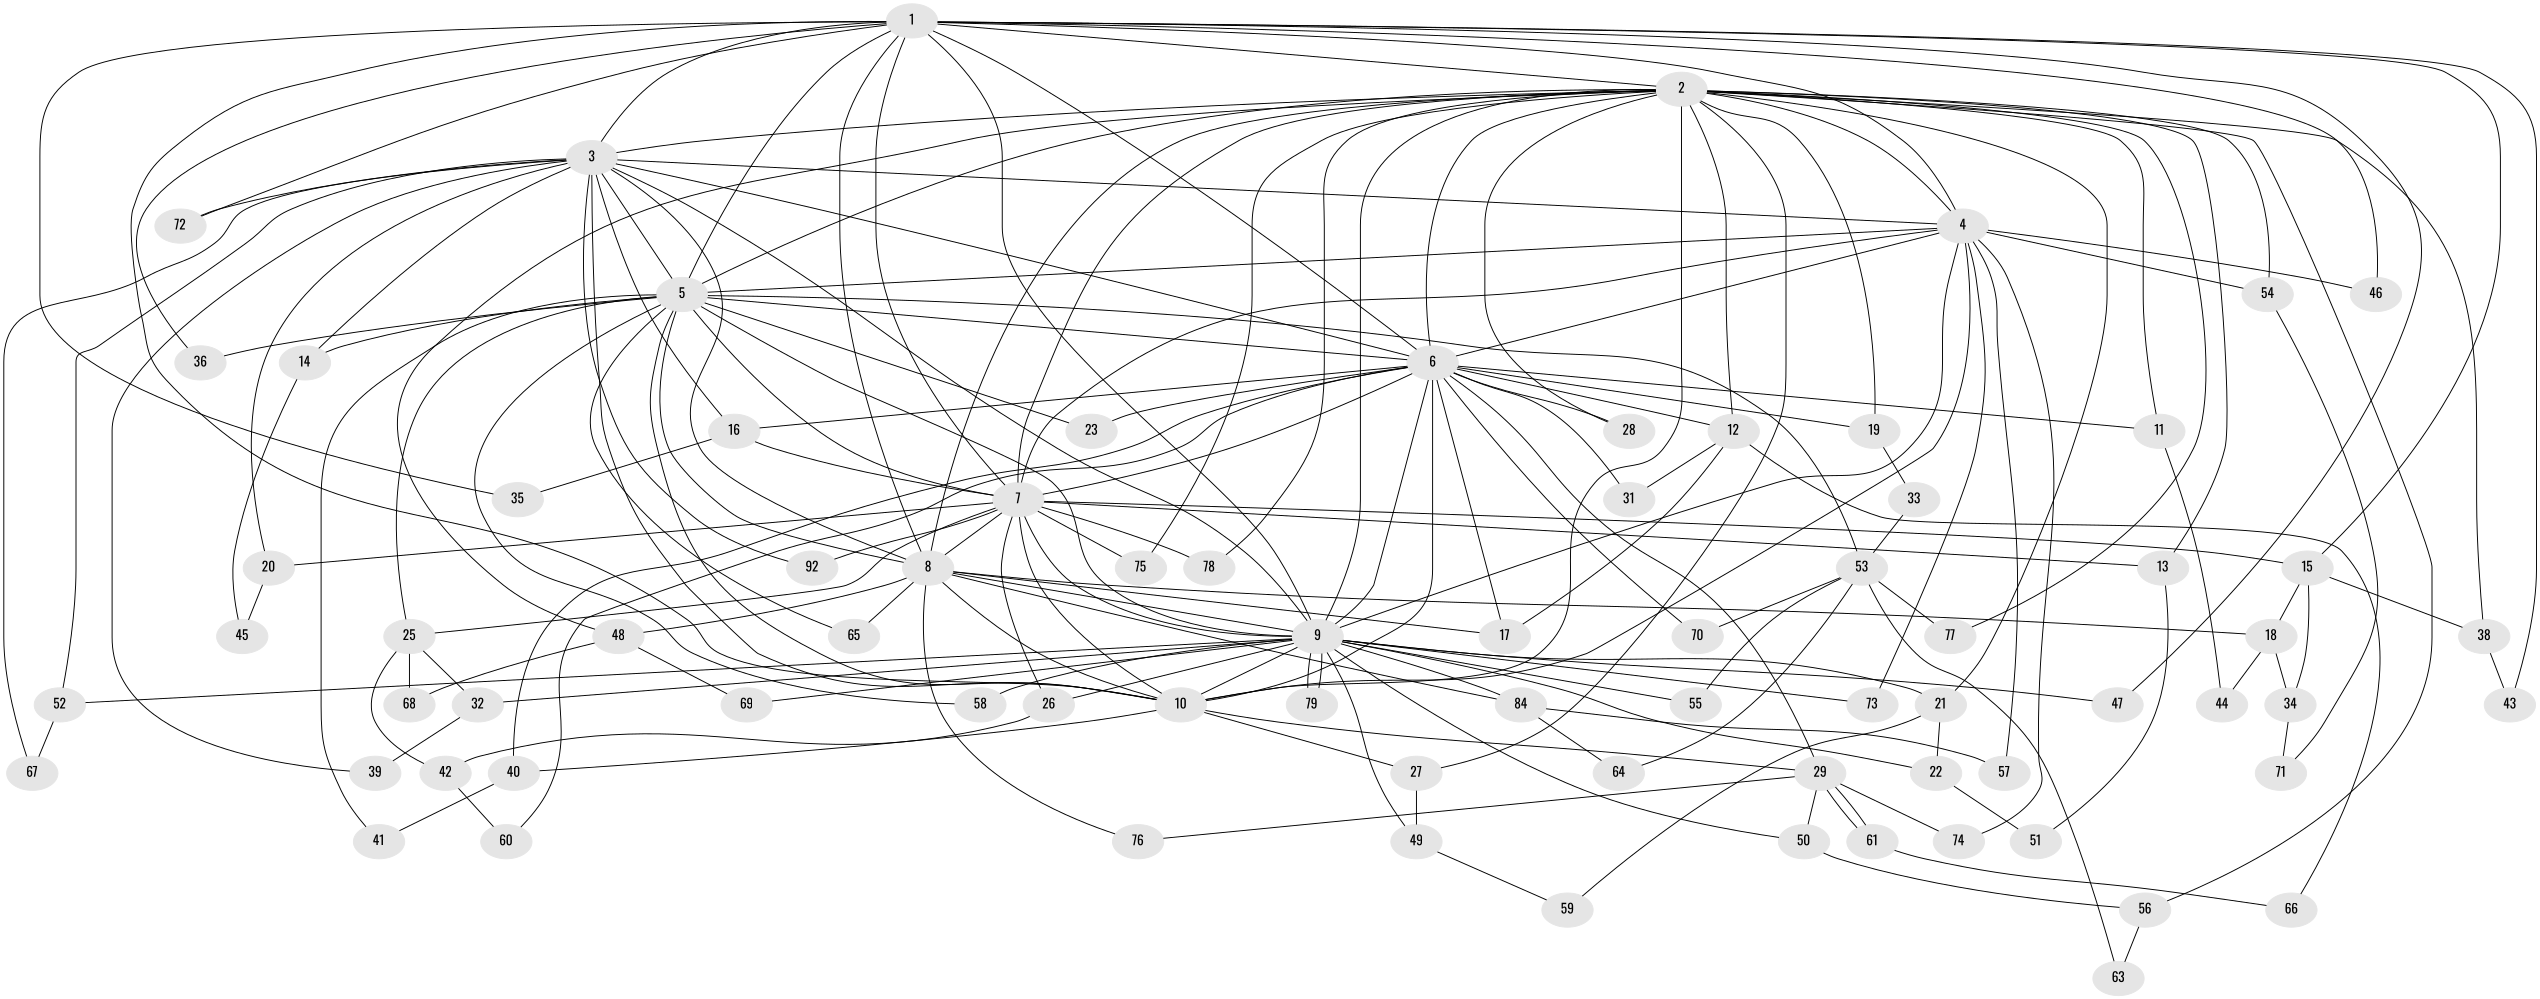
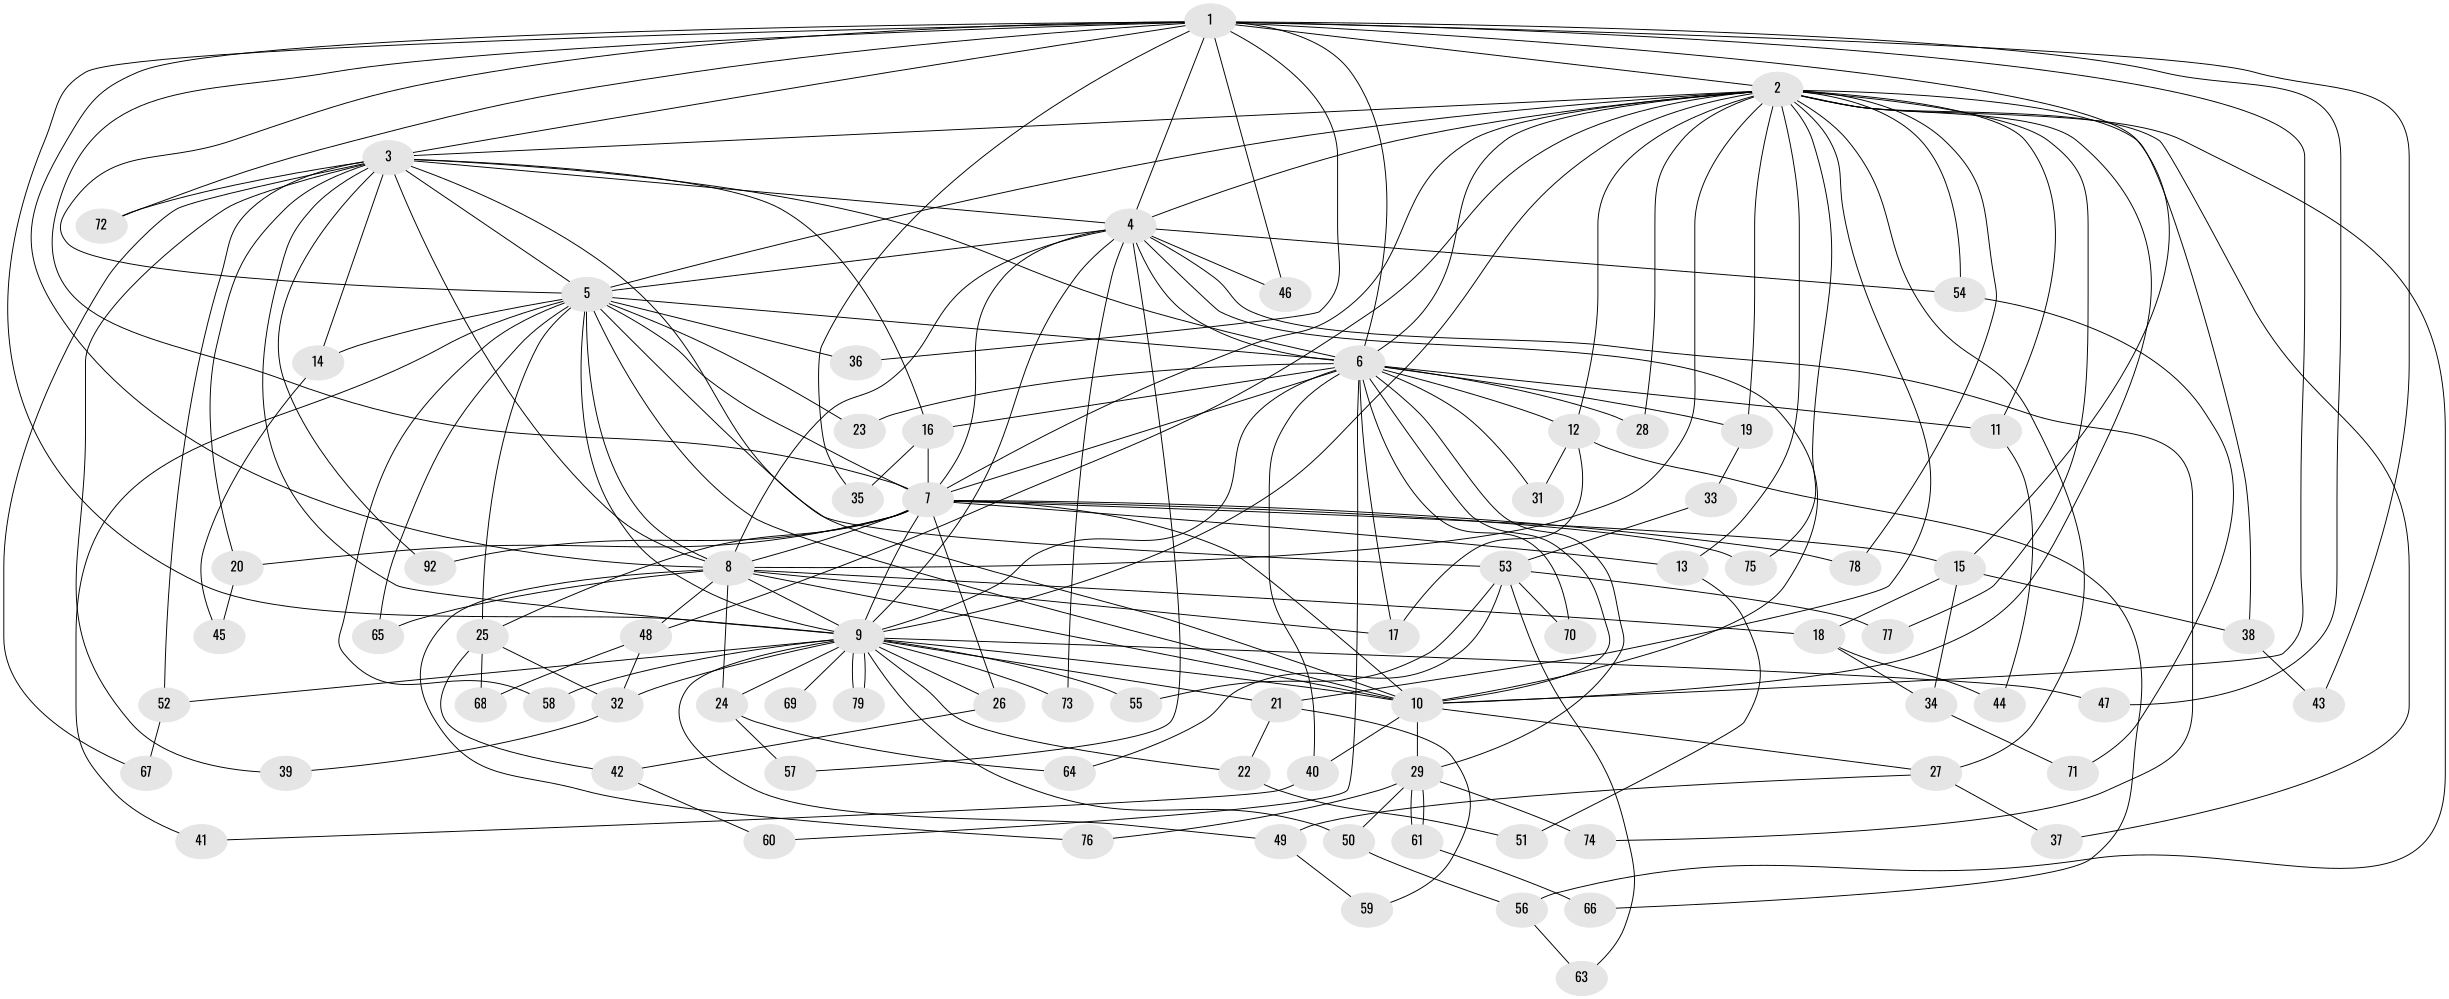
edge "4" -- "8": added
edge "48" -- "69": now "48" -- "32"
node "84": label "84" -> "24"
node "37": added
